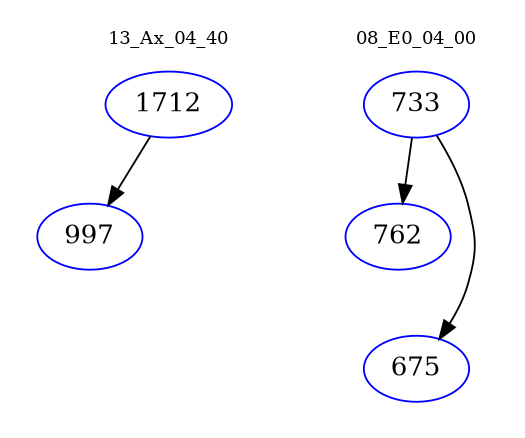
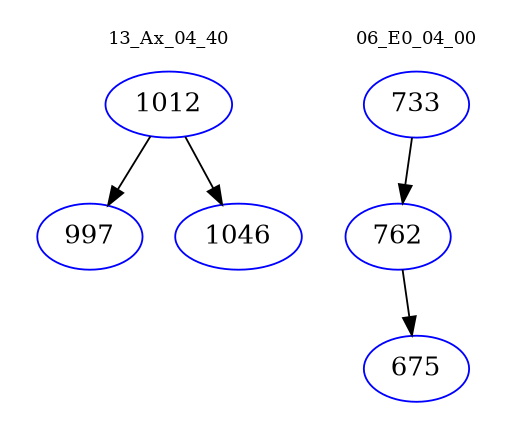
cluster "08_E0_04_00": label "08_E0_04_00" -> "06_E0_04_00"
node "1712": label "1712" -> "1012"
edge "733" -> "675": now "762" -> "675"
node "1046": added
